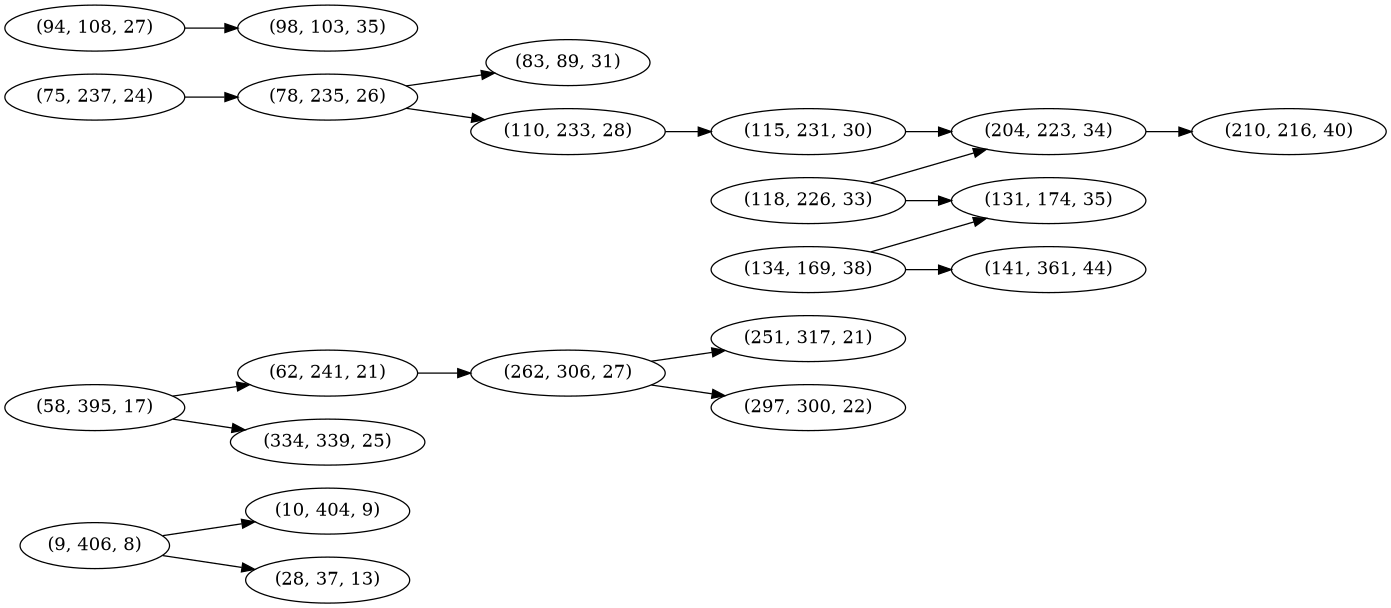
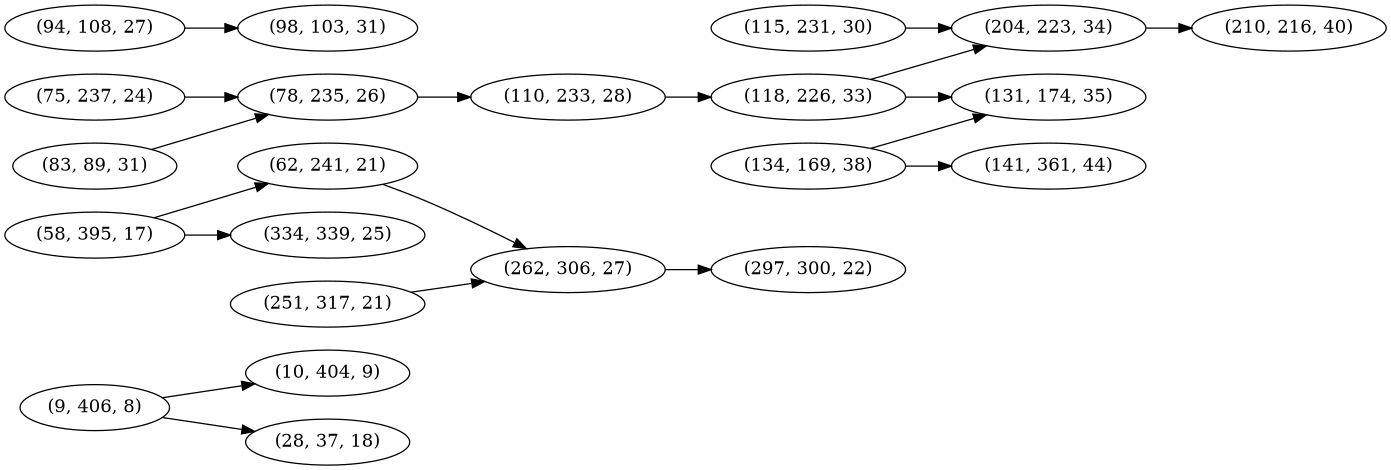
node "(98, 103, 35)": label "(98, 103, 35)" -> "(98, 103, 31)"
edge "(78, 235, 26)" -> "(83, 89, 31)": reversed
edge "(110, 233, 28)" -> "(115, 231, 30)": now "(110, 233, 28)" -> "(118, 226, 33)"
edge "(262, 306, 27)" -> "(251, 317, 21)": reversed
node "(28, 37, 13)": label "(28, 37, 13)" -> "(28, 37, 18)"
